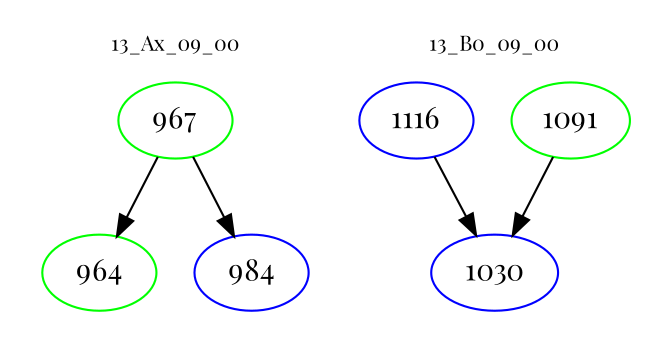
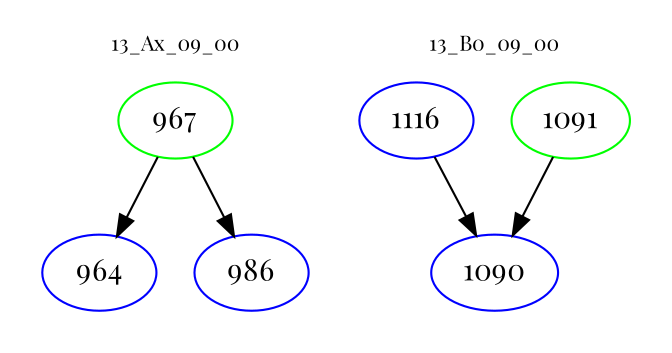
node "964": color green -> blue
node "984": label "984" -> "986"
node "1030": label "1030" -> "1090"
